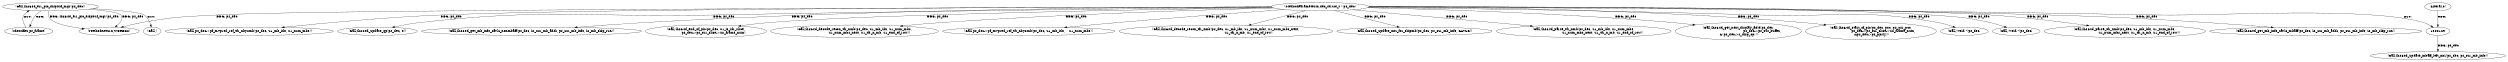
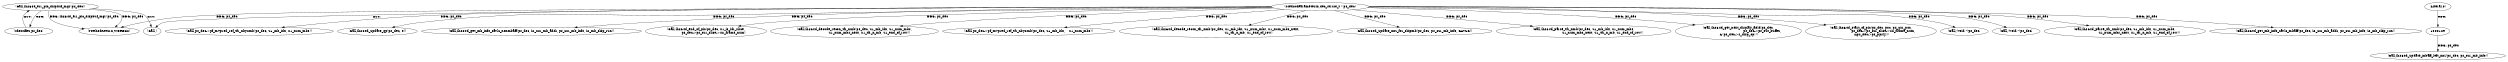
edge "(MethodParameterIn,dec_struct_t * ps_dec)" -> "1000129": now "(MethodParameterIn,dec_struct_t * ps_dec)" -> "(Call,)"
node "(Identifier,ps_frame)": label "(Identifier,ps_frame)" -> "(Identifier,ps_dec)"
